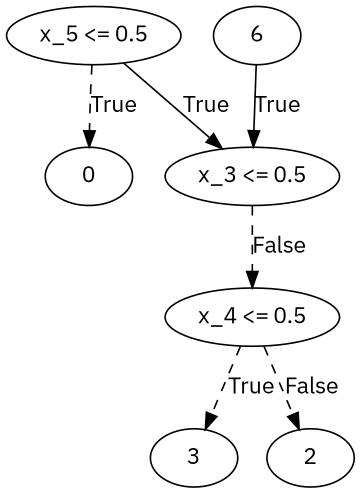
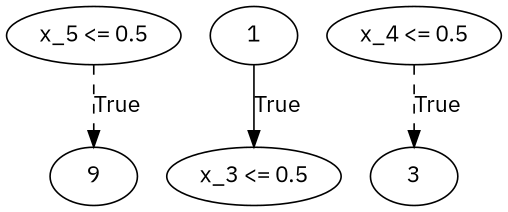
node "6": label "6" -> "1"
edge "x_5 <= 0.5" -> "x_3 <= 0.5": removed, label "True"
node "0": label "0" -> "9"
edge "x_3 <= 0.5" -> "x_4 <= 0.5": removed, label "False"
node "2": removed
